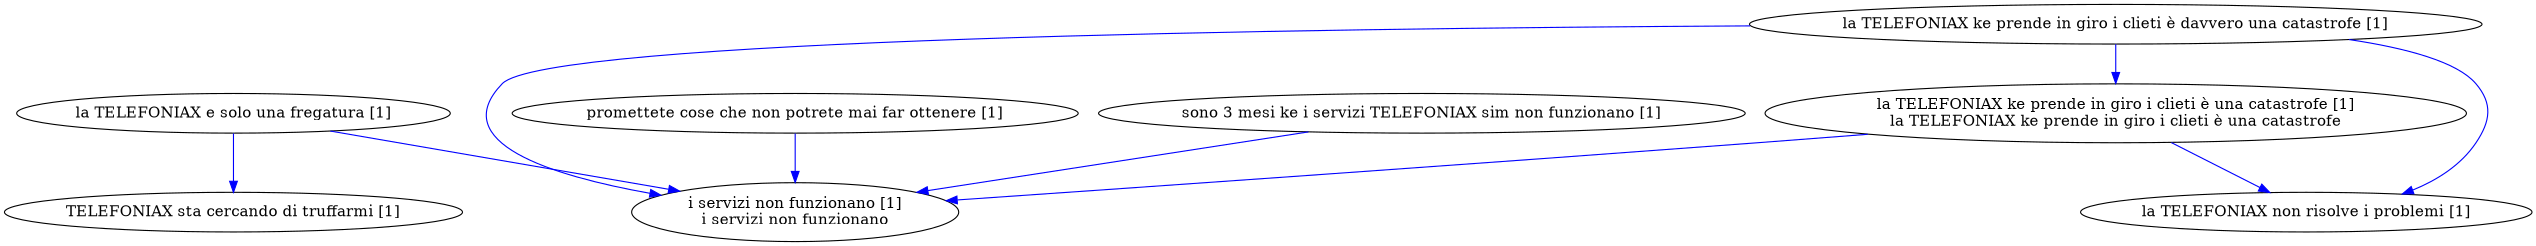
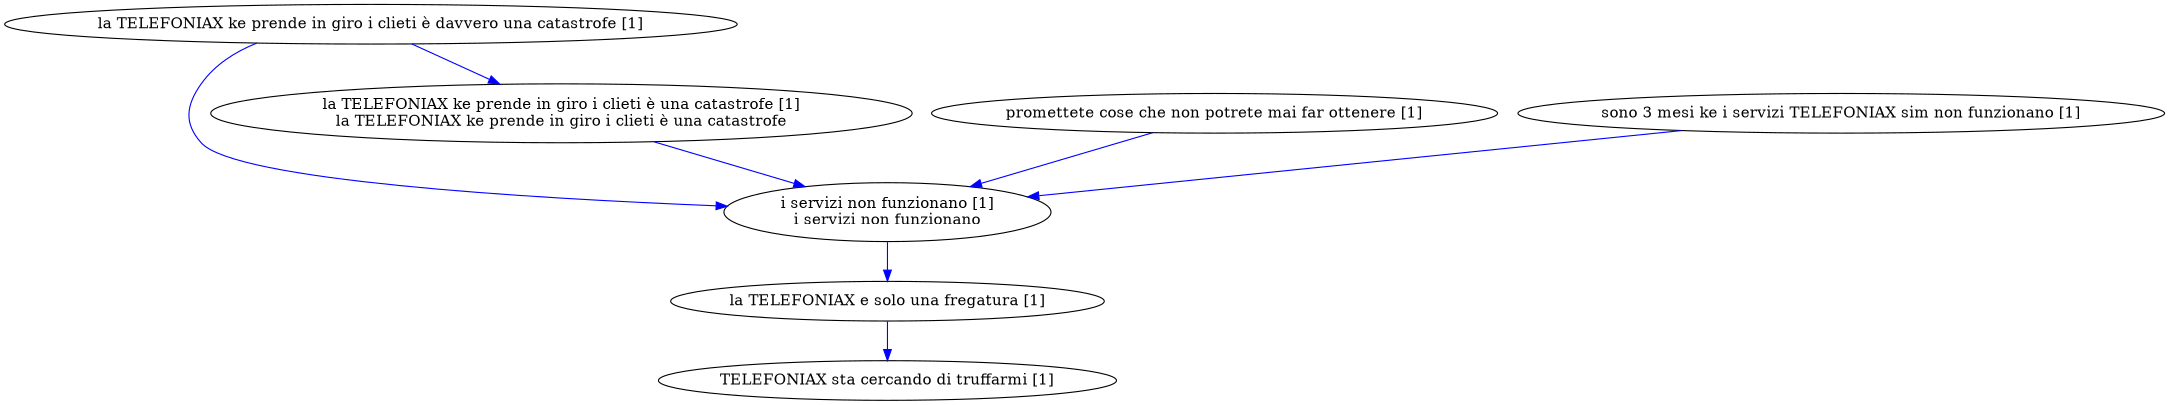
edge "la TELEFONIAX e solo una fregatura [1]" -> "i servizi non funzionano [1] i servizi non funzionano": reversed
node "la TELEFONIAX non risolve i problemi [1]": removed
